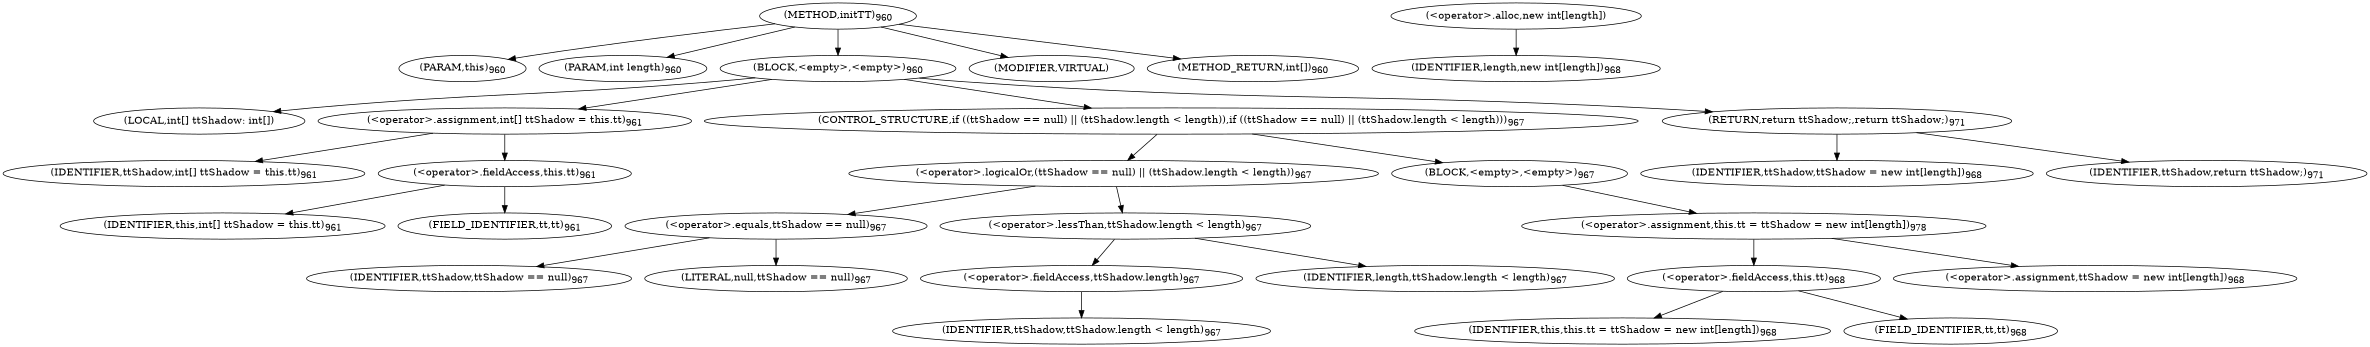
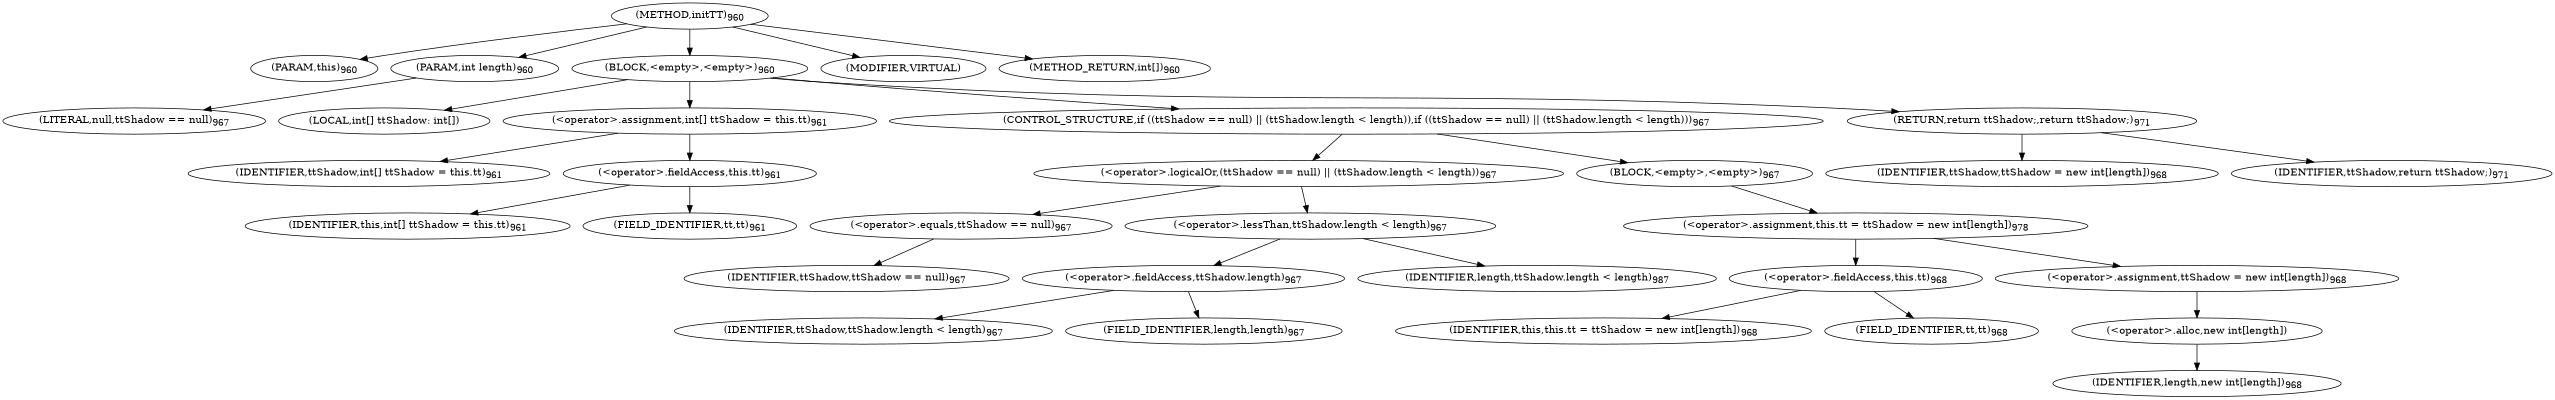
edge "(<operator>.equals,ttShadow == null)" -> "(LITERAL,null,ttShadow == null)": now "(PARAM,int length)" -> "(LITERAL,null,ttShadow == null)"
node "(IDENTIFIER,length,ttShadow.length < length)": text "967" -> "987"
edge "(<operator>.assignment,ttShadow = new int[length])" -> "(<operator>.alloc,new int[length])": added
node "(FIELD_IDENTIFIER,length,length)": added
